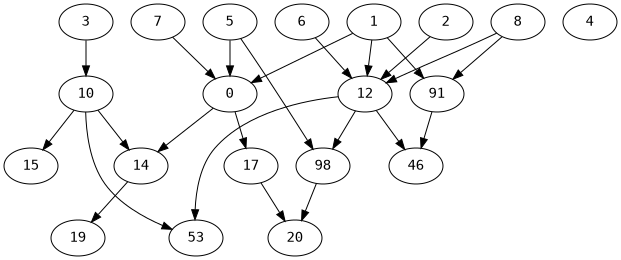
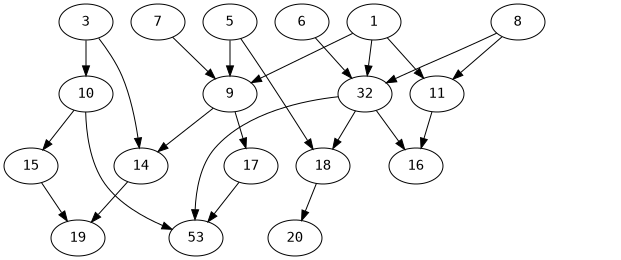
node "2": removed
node "4": removed
node "0": label "0" -> "9"
node "12": label "12" -> "32"
node "91": label "91" -> "11"
edge "10" -> "14": now "3" -> "14"
node "98": label "98" -> "18"
node "46": label "46" -> "16"
edge "15" -> "19": added
edge "17" -> "20": now "17" -> "53"
